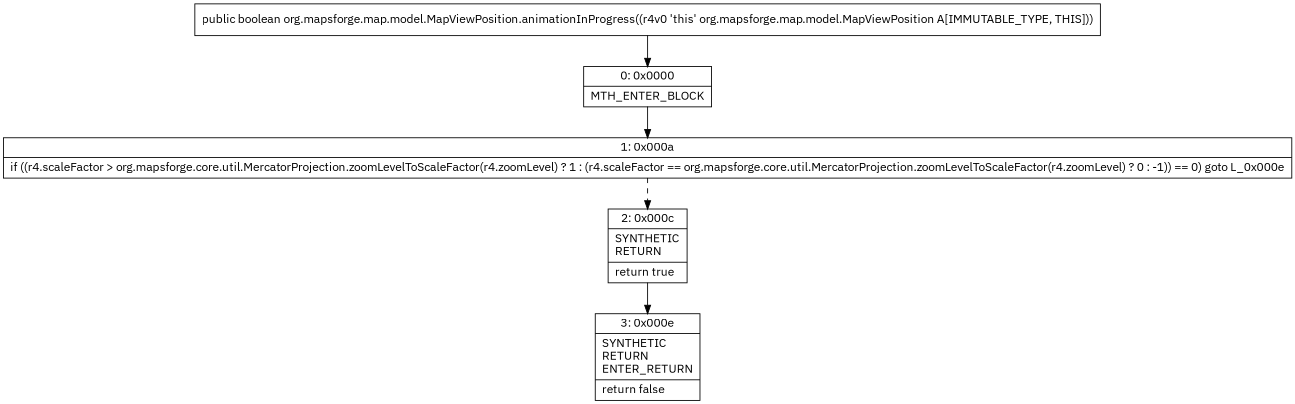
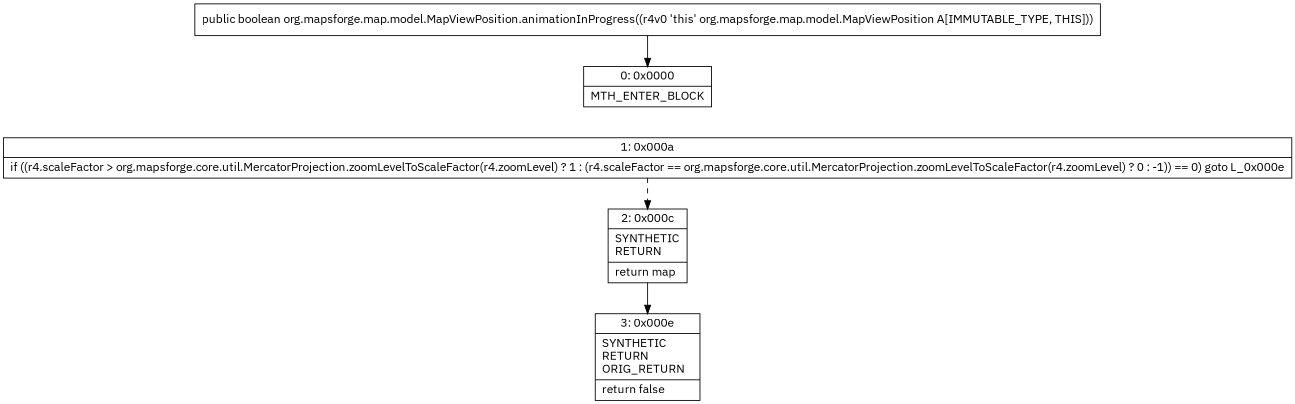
edge "0: 0x0000" -> "1: 0x000a": removed
node "2: 0x000c": text "return true" -> "return map"
node "3: 0x000e": text "ENTER_RETURN" -> "ORIG_RETURN"
